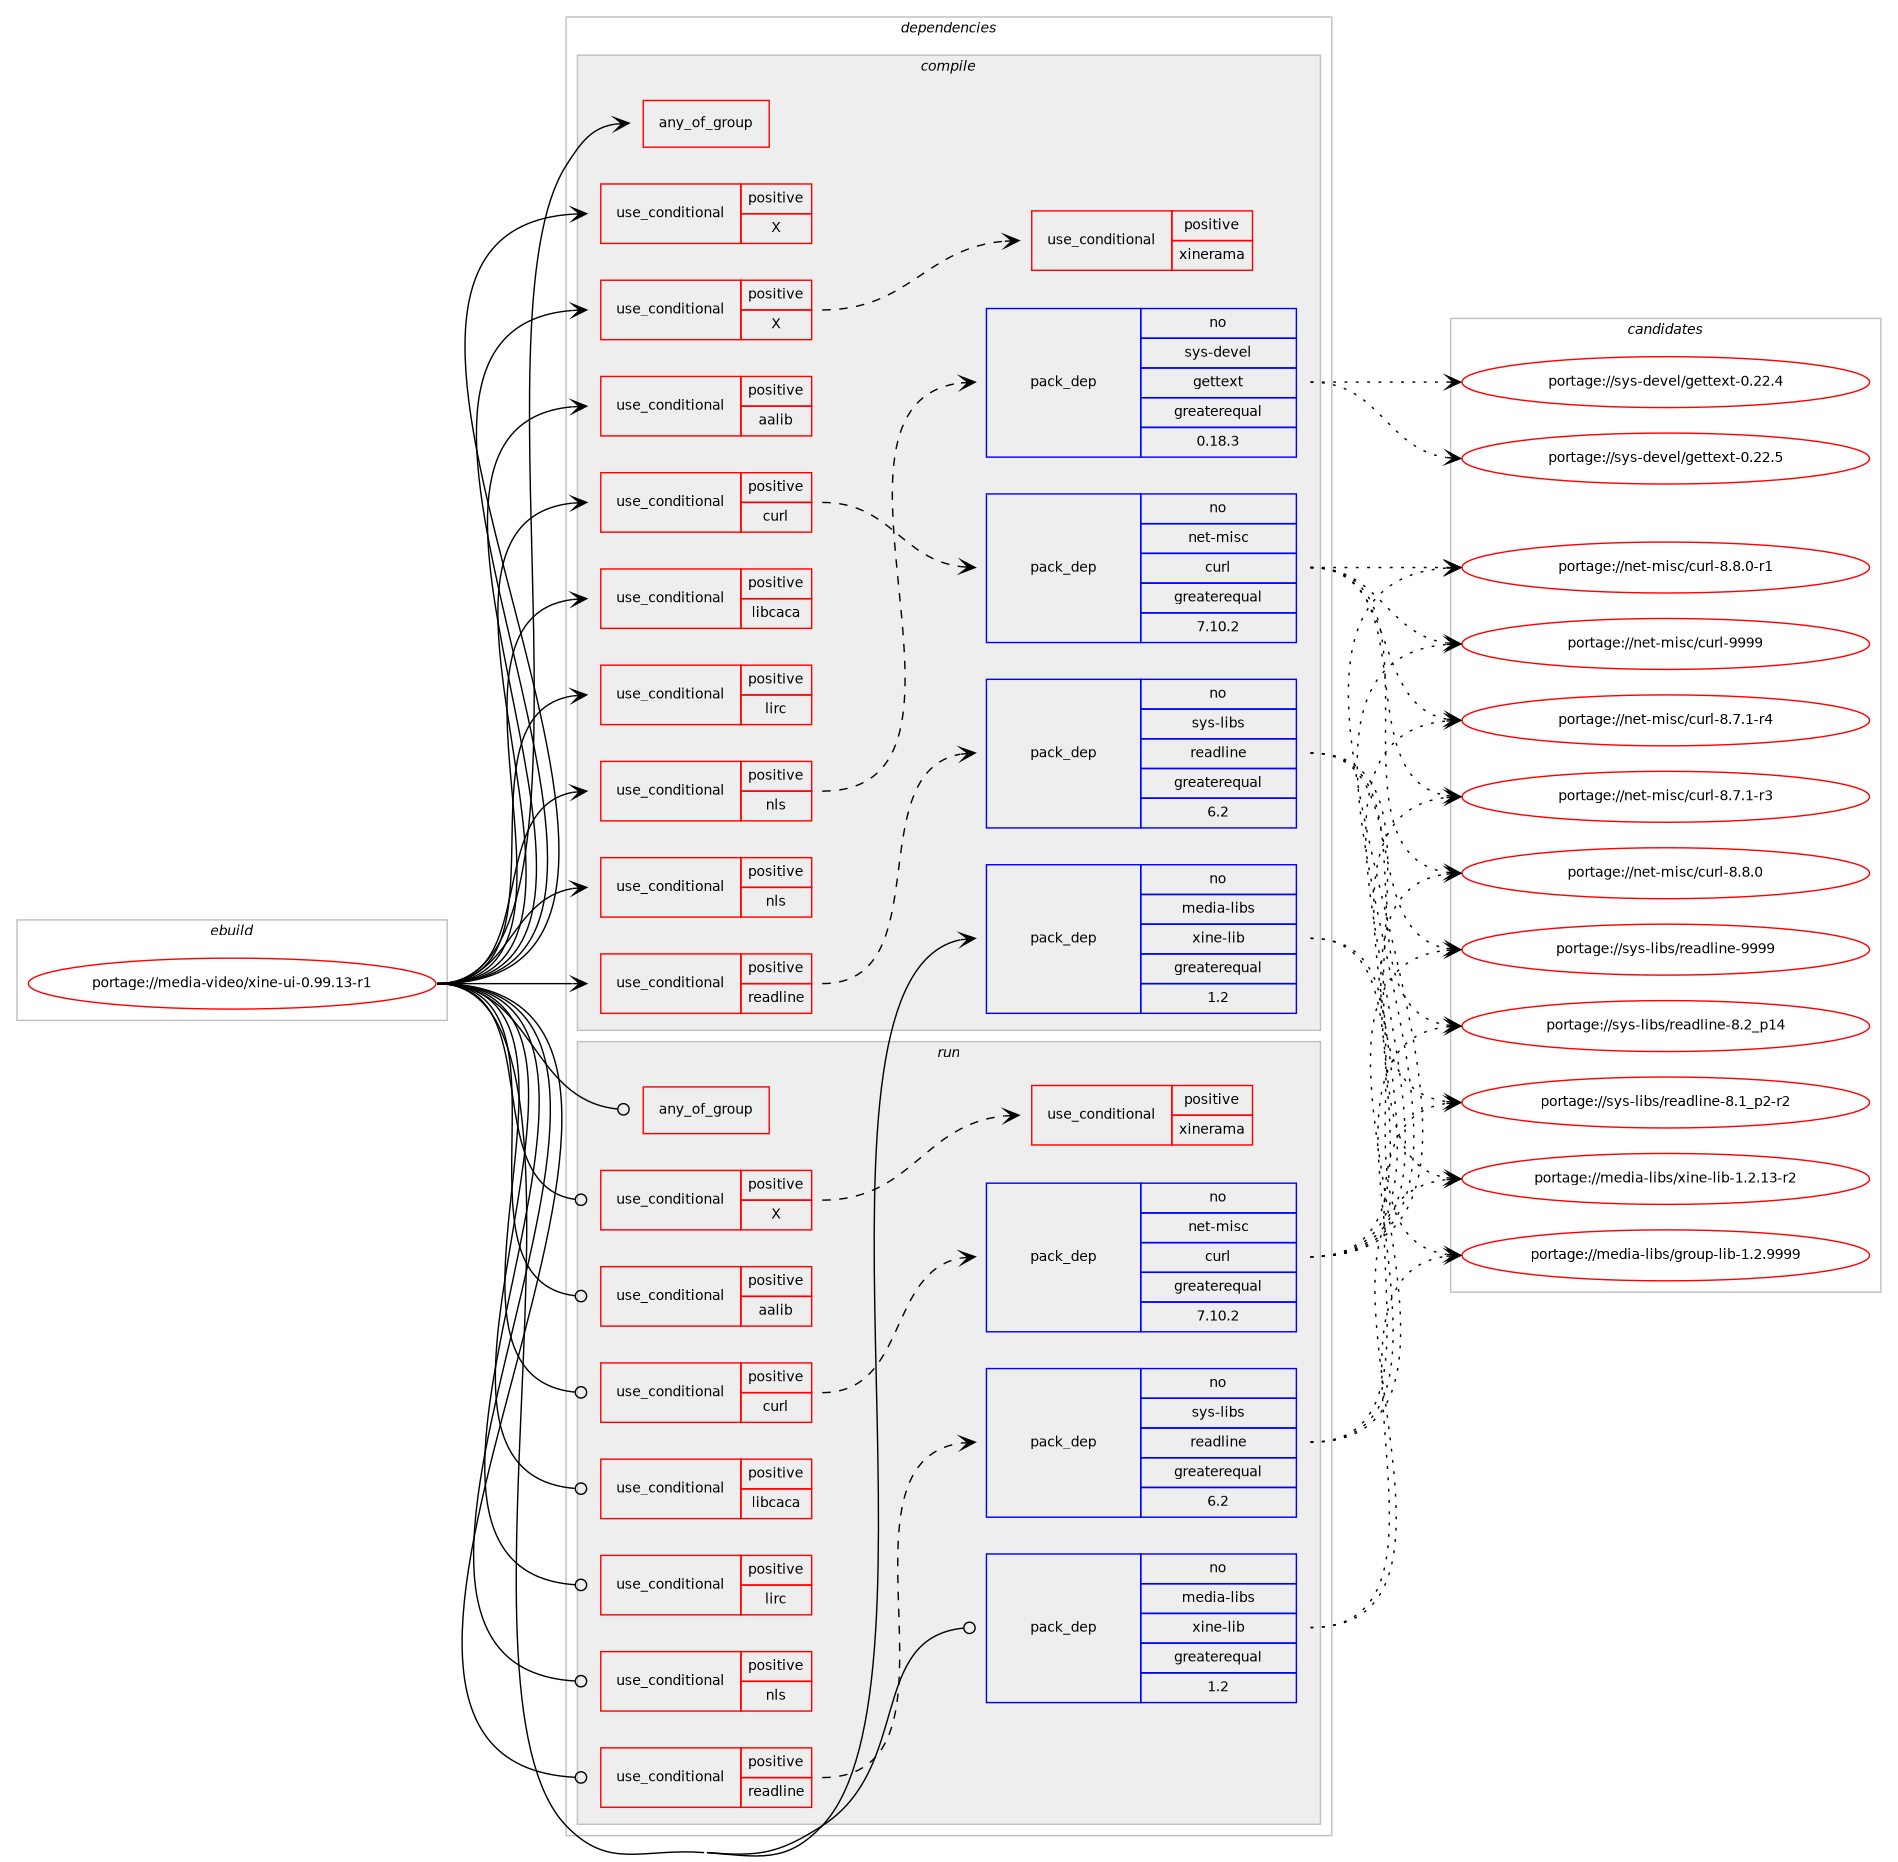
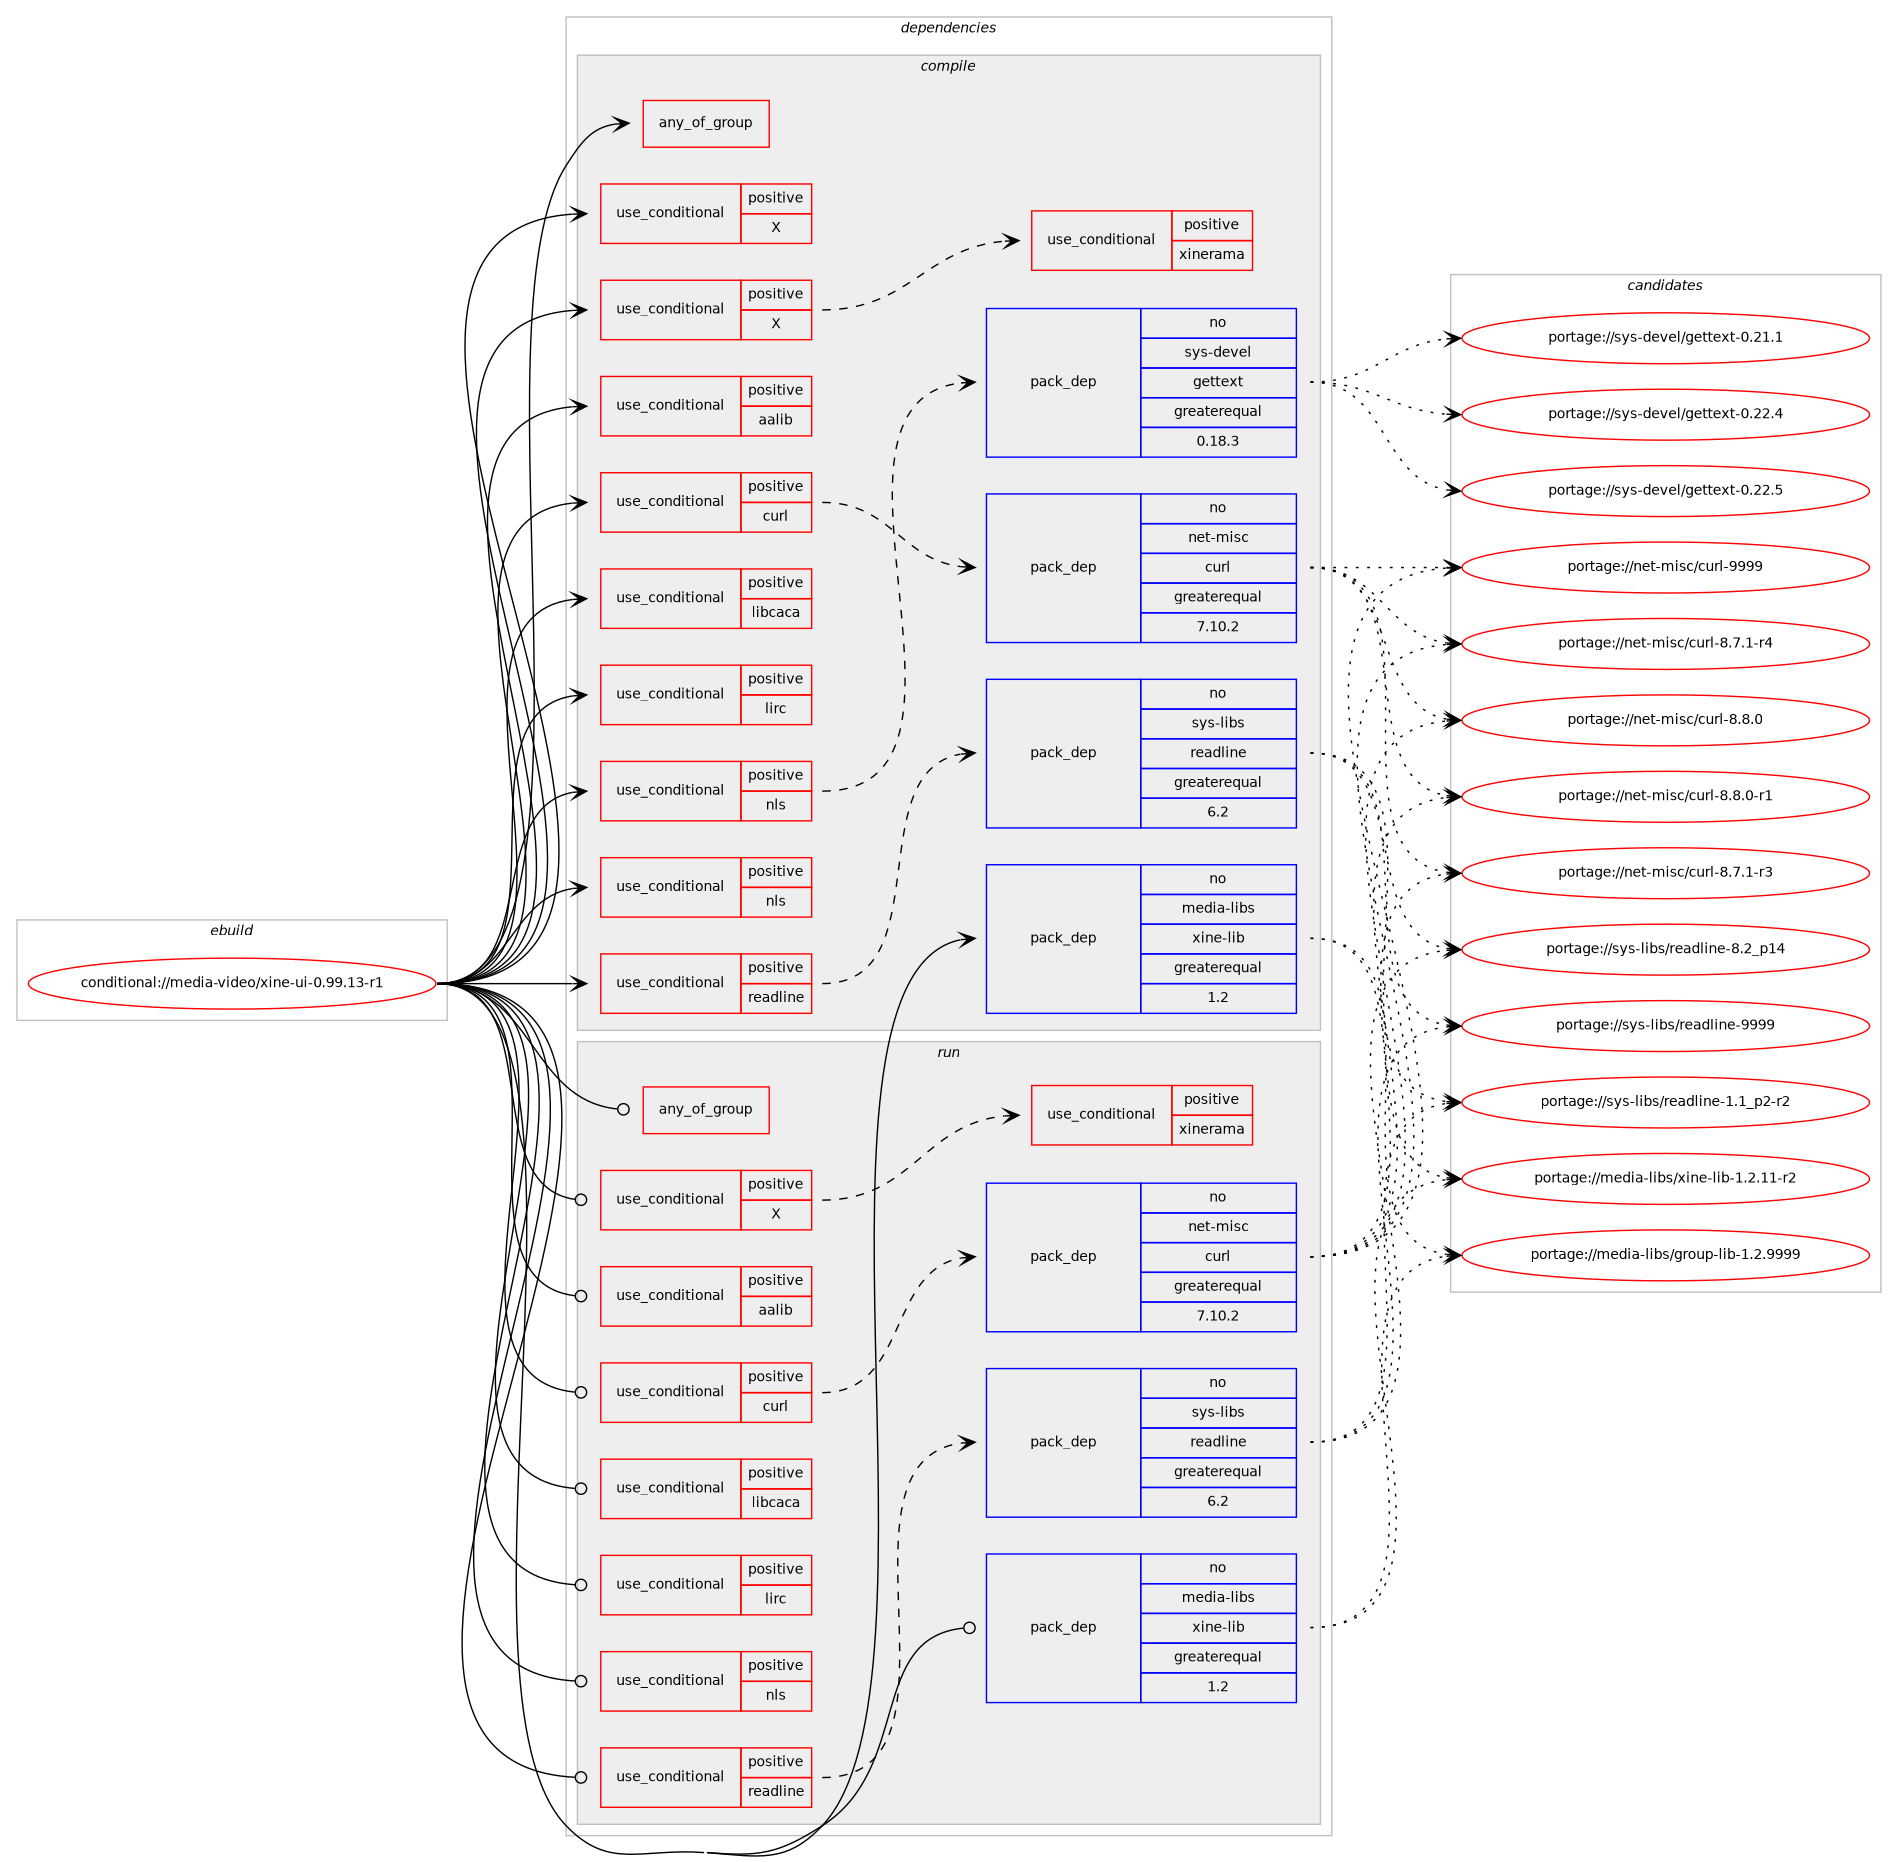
node "portage://sys-devel/gettext-0.21.1": added
node "portage://media-video/xine-ui-0.99.13-r1": label "portage://media-video/xine-ui-0.99.13-r1" -> "conditional://media-video/xine-ui-0.99.13-r1"
node "portage://sys-libs/readline-8.1_p2-r2": label "portage://sys-libs/readline-8.1_p2-r2" -> "portage://sys-libs/readline-1.1_p2-r2"
node "portage://media-libs/xine-lib-1.2.13-r2": label "portage://media-libs/xine-lib-1.2.13-r2" -> "portage://media-libs/xine-lib-1.2.11-r2"
